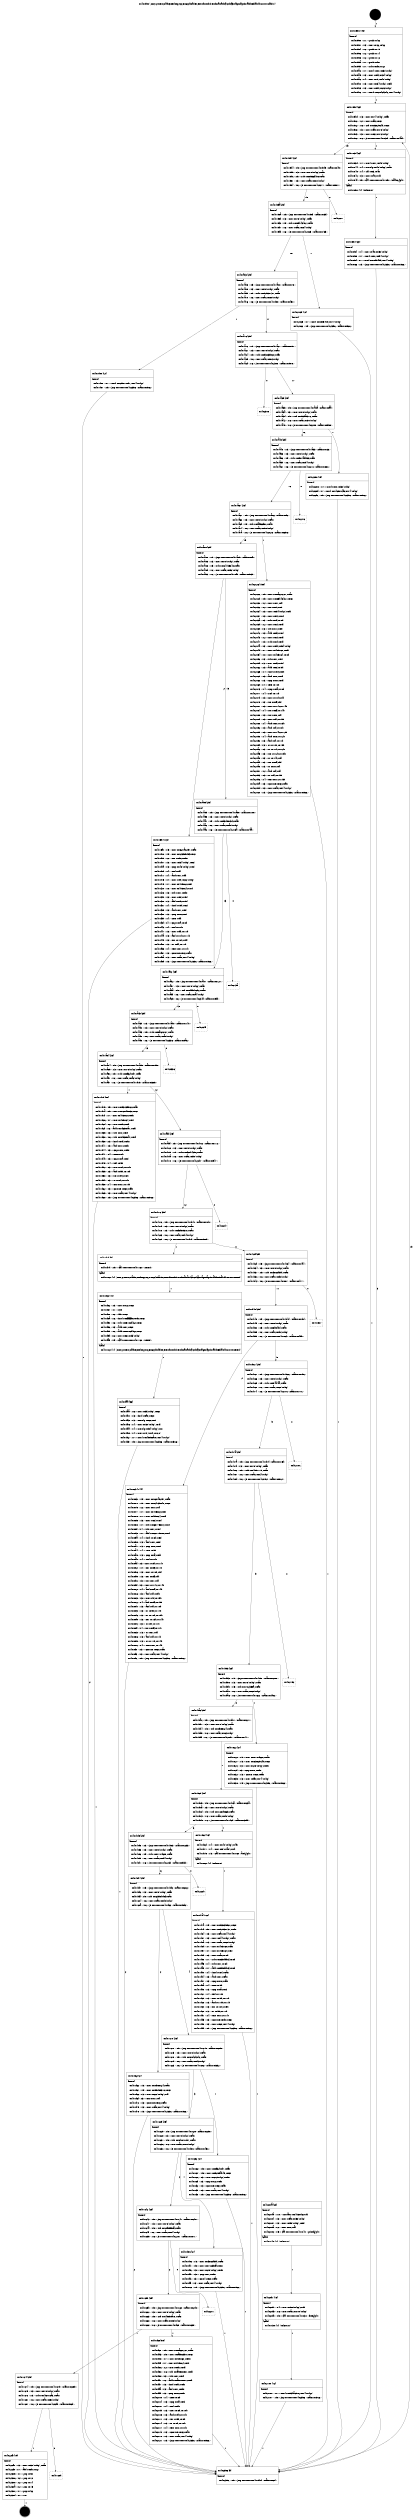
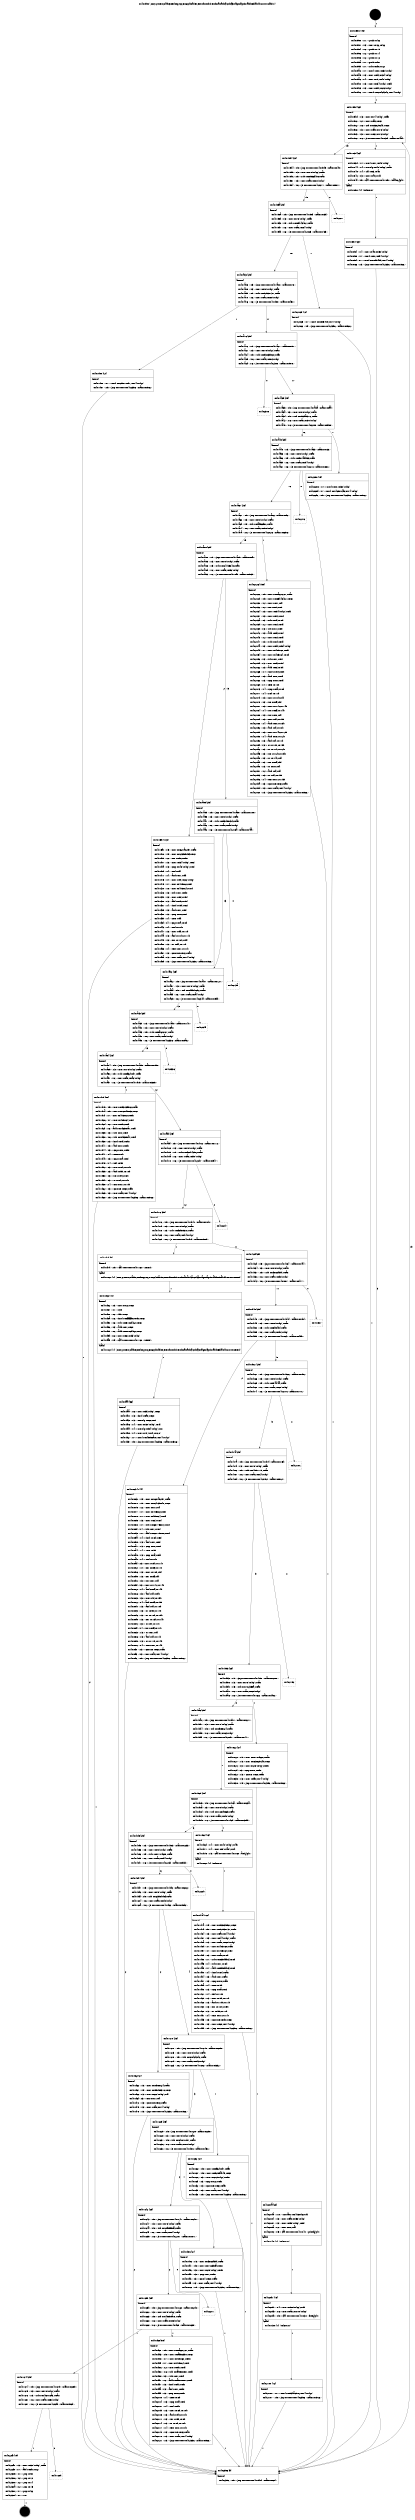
edge "0x401ae4 [25]" -> "0x401d15 [88]": reversed
edge "0x4022e8 [19]" -> "0x402356 [5]": now "0x401a4e [25]" -> "0x402356 [5]"
